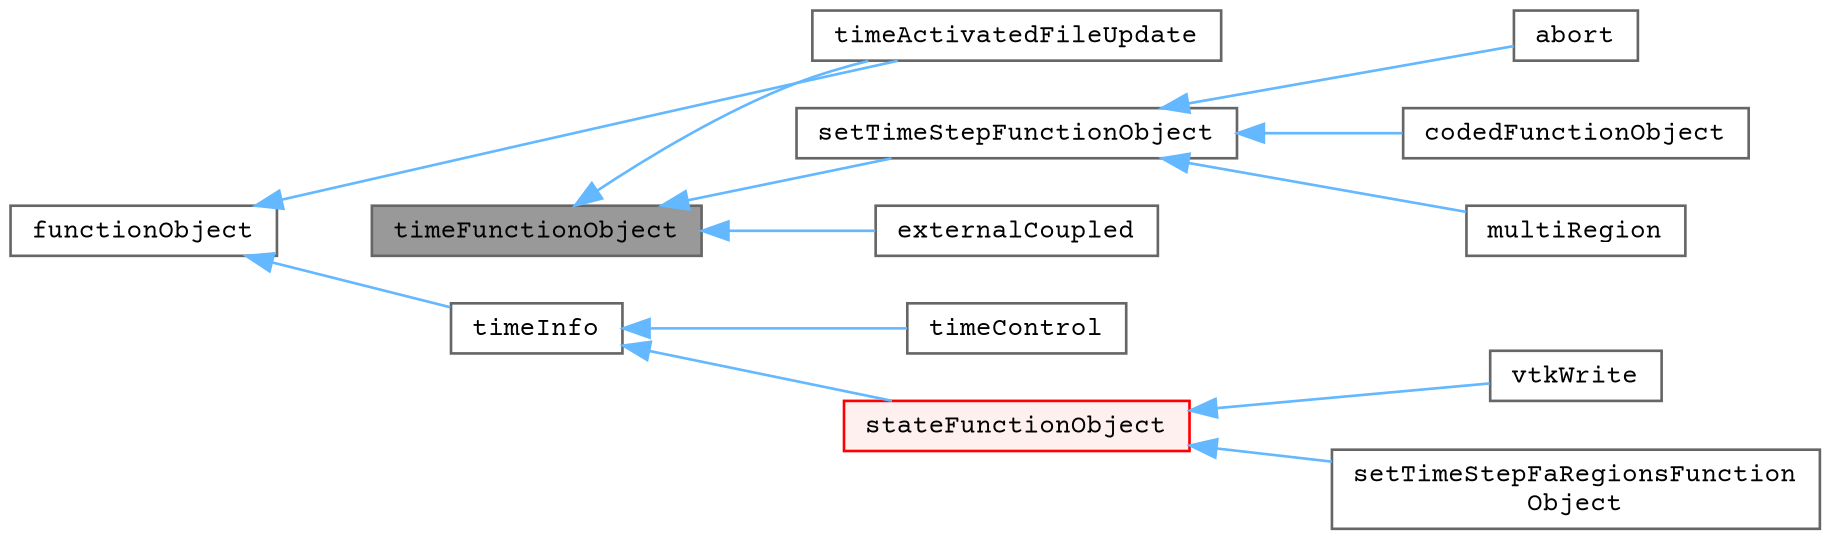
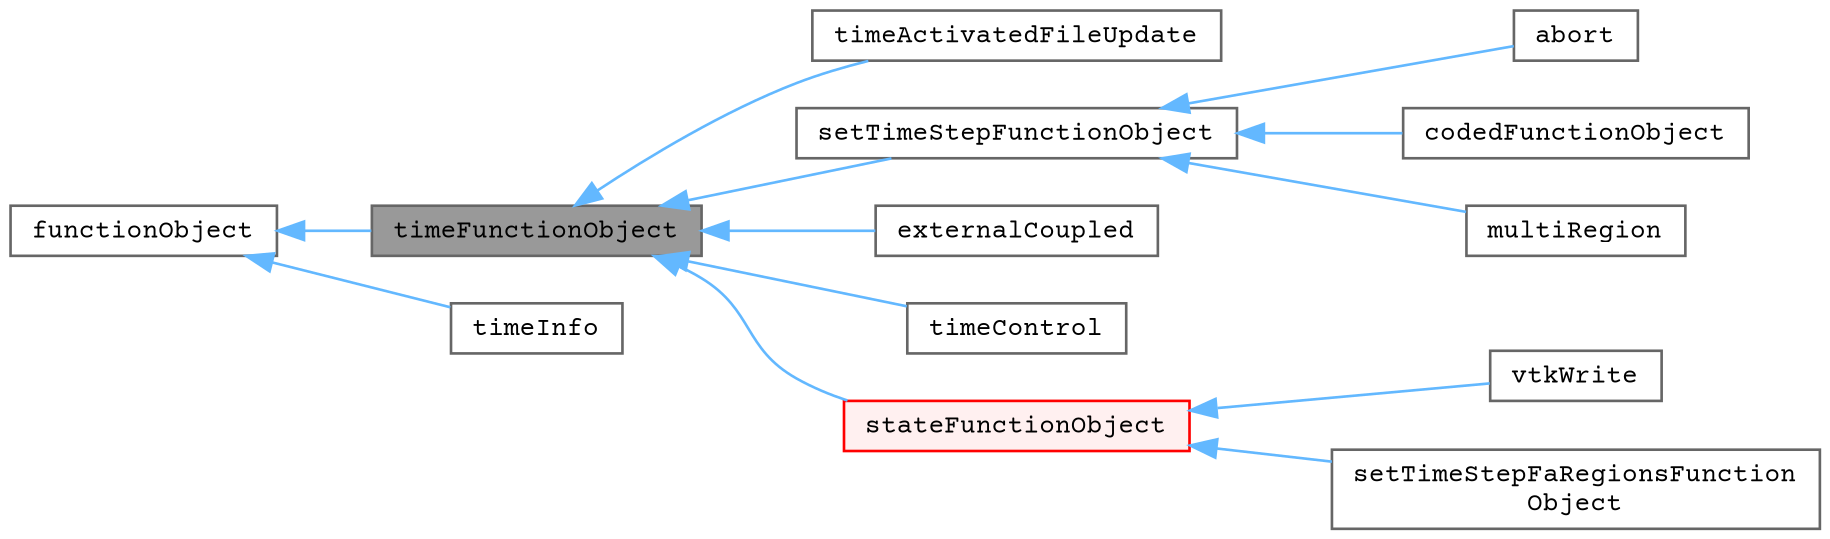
edge "timeActivatedFileUpdate" -> "functionObject": now "timeFunctionObject" -> "functionObject"
edge "timeControl" -> "timeInfo": now "timeControl" -> "timeFunctionObject"
edge "stateFunctionObject" -> "timeInfo": now "stateFunctionObject" -> "timeFunctionObject"
